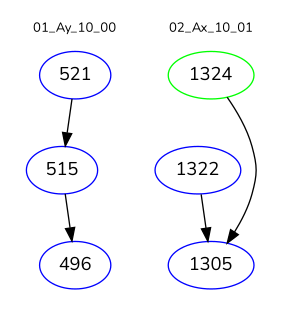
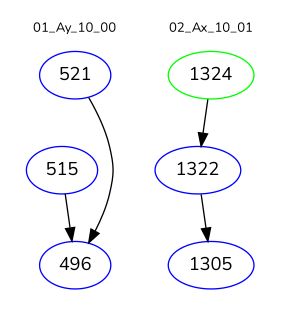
edge "521" -> "515": now "521" -> "496"
edge "1324" -> "1305": now "1324" -> "1322"
